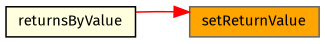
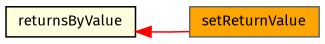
edge "returnsByValue" -> "setReturnValue": reversed
